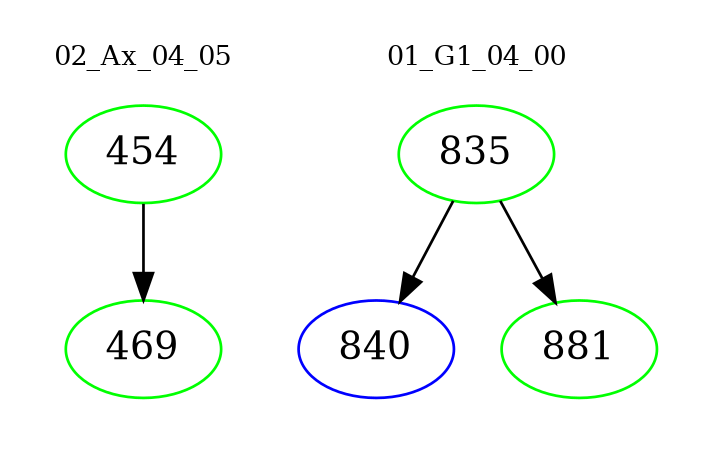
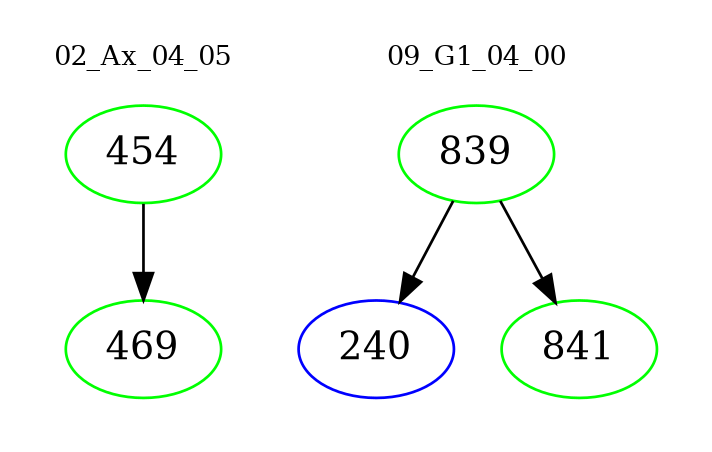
cluster "01_G1_04_00": label "01_G1_04_00" -> "09_G1_04_00"
node "835": label "835" -> "839"
node "840": label "840" -> "240"
node "881": label "881" -> "841"
